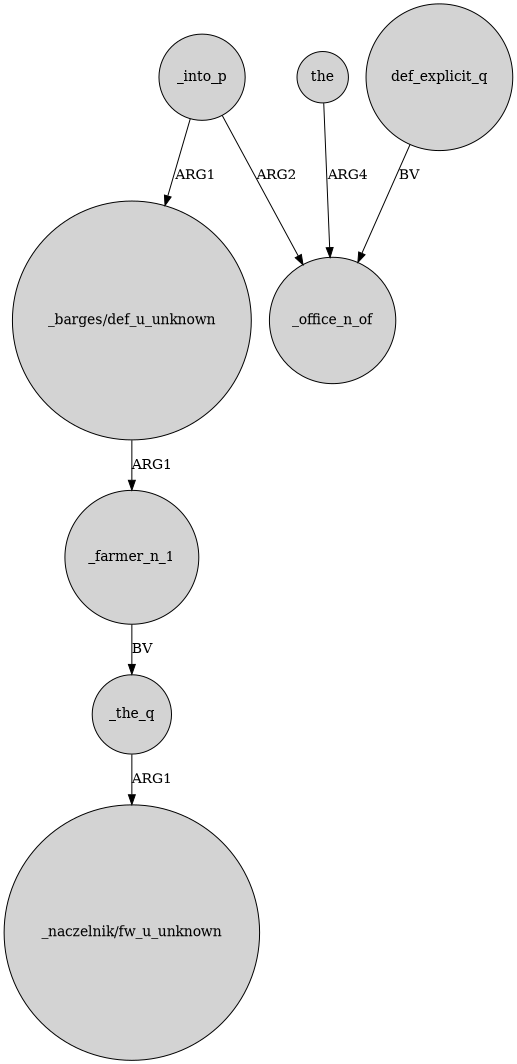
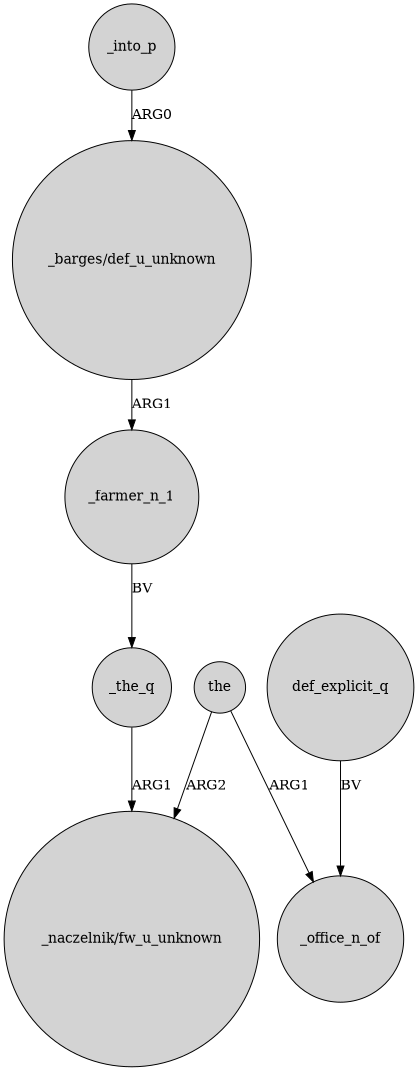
edge "_into_p" -> "_barges/def_u_unknown": label "ARG1" -> "ARG0"
edge "the" -> "_office_n_of": label "ARG4" -> "ARG1"
edge "_into_p" -> "_office_n_of": removed, label "ARG2"
edge "the" -> "_naczelnik/fw_u_unknown": added, label "ARG2"
